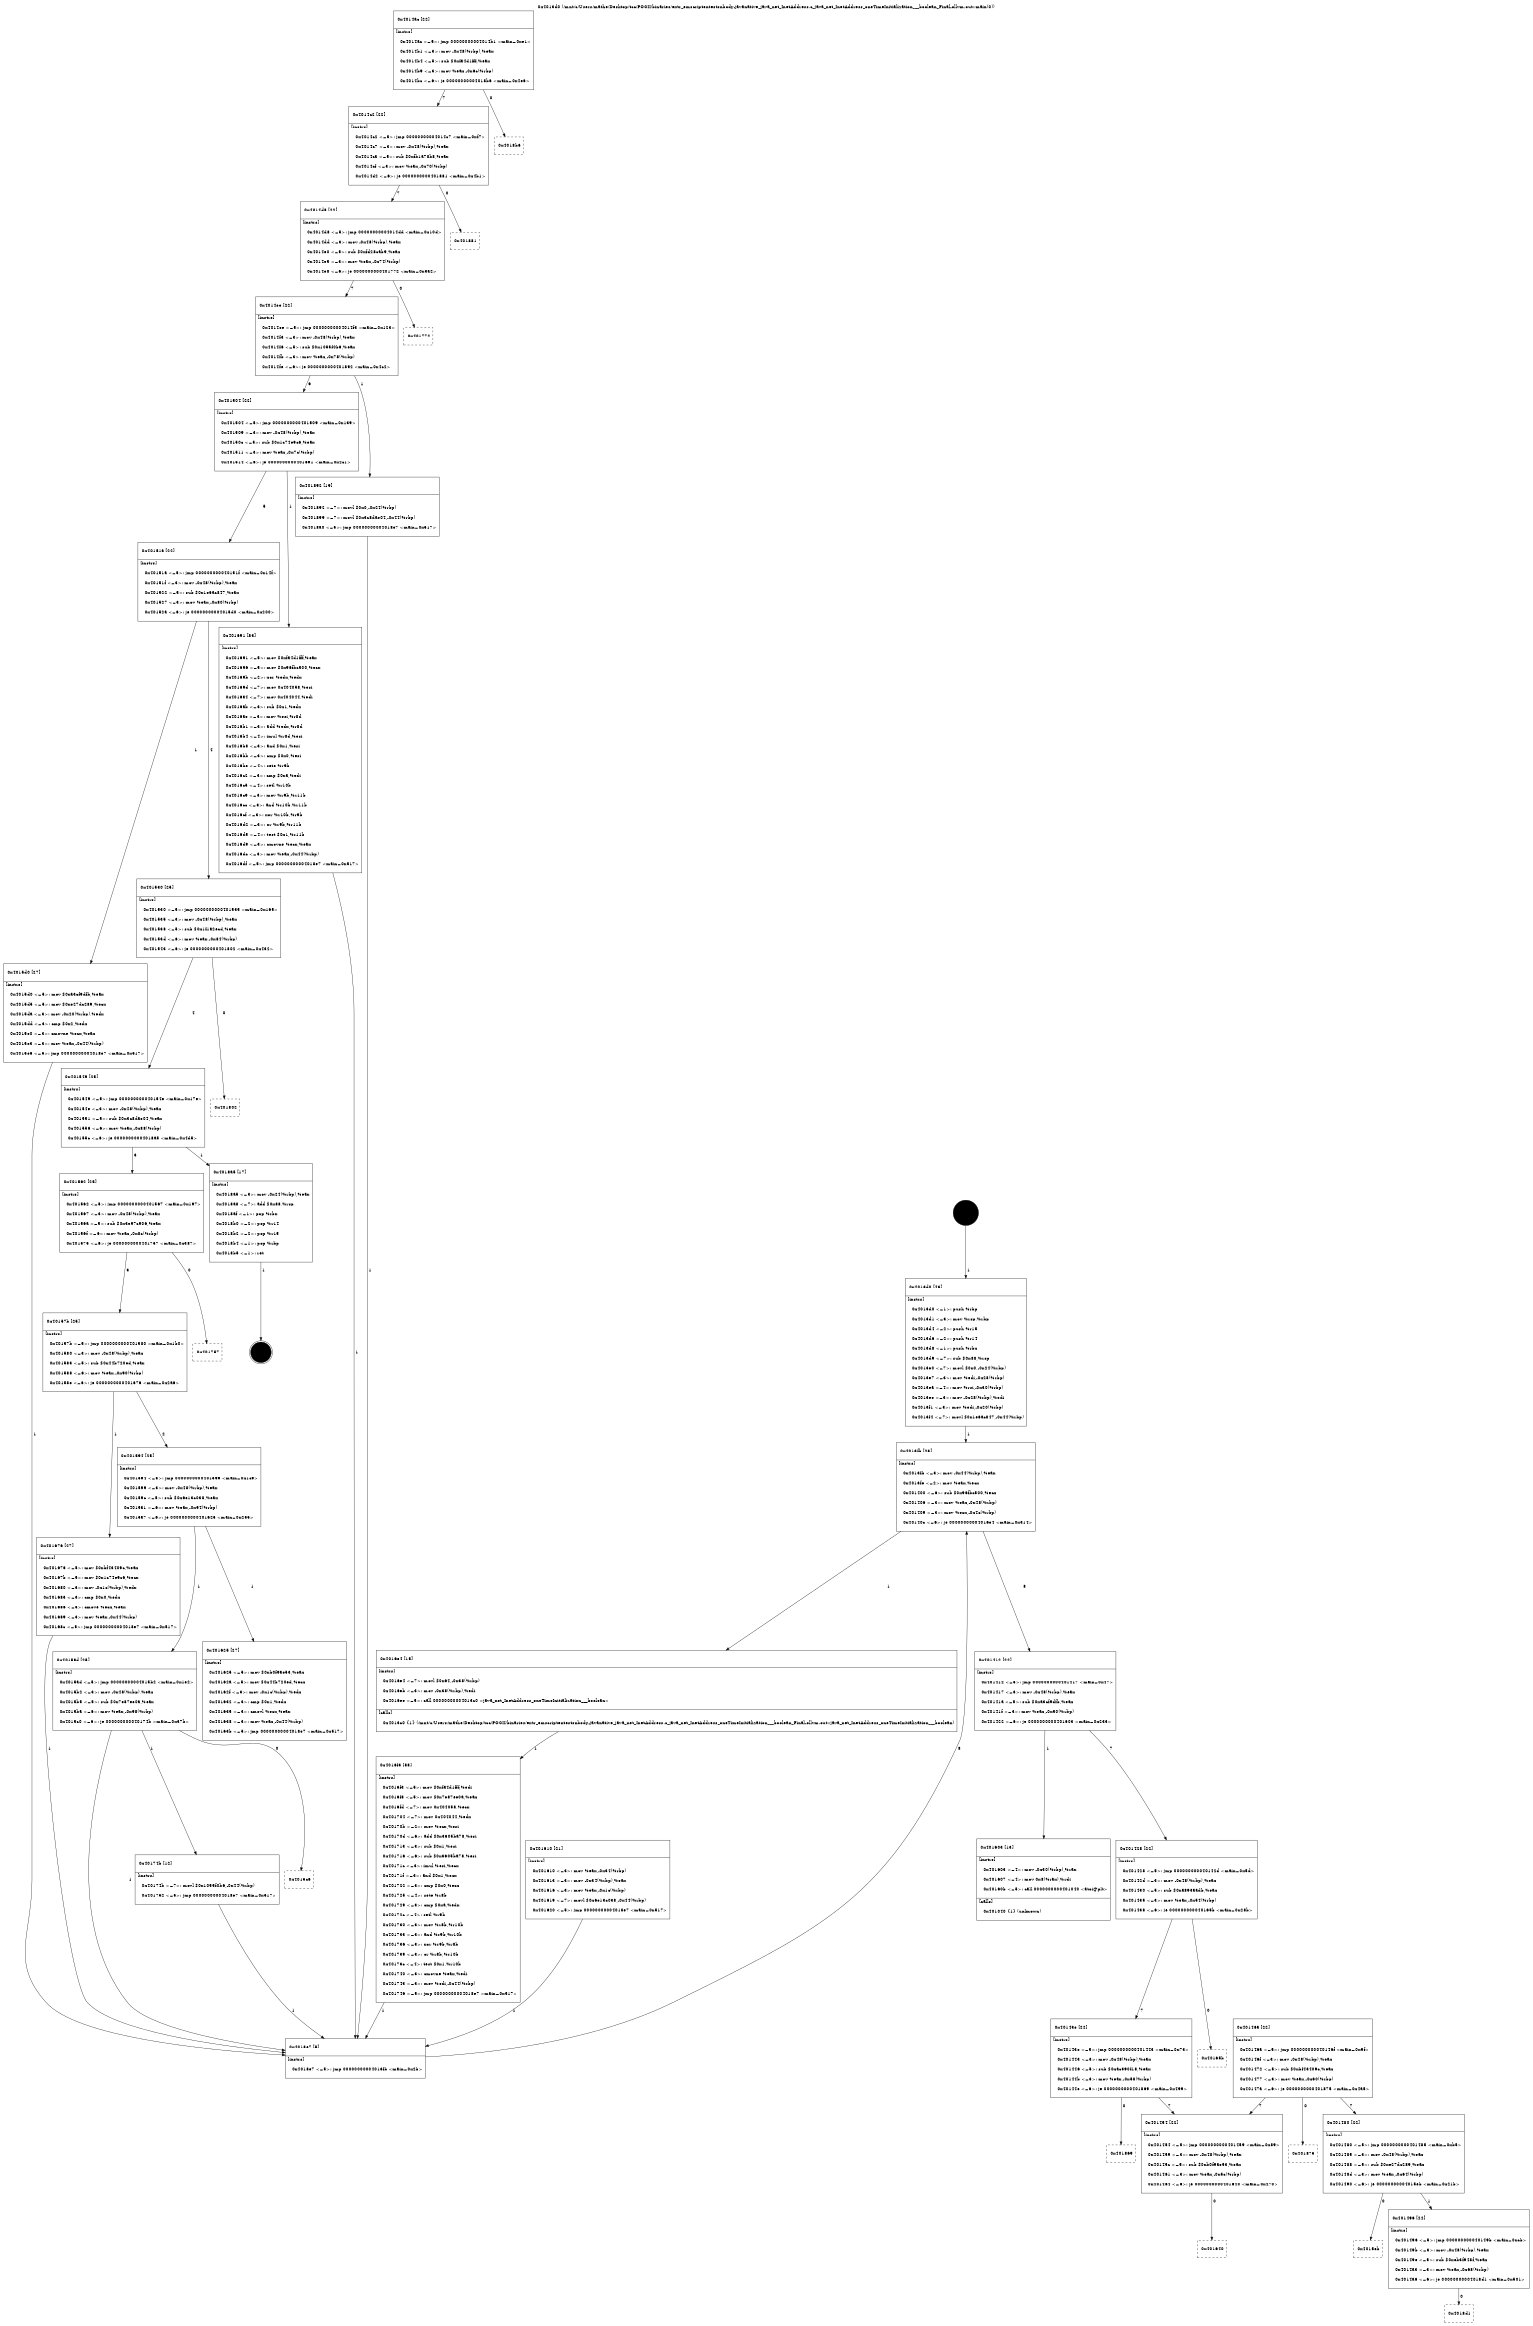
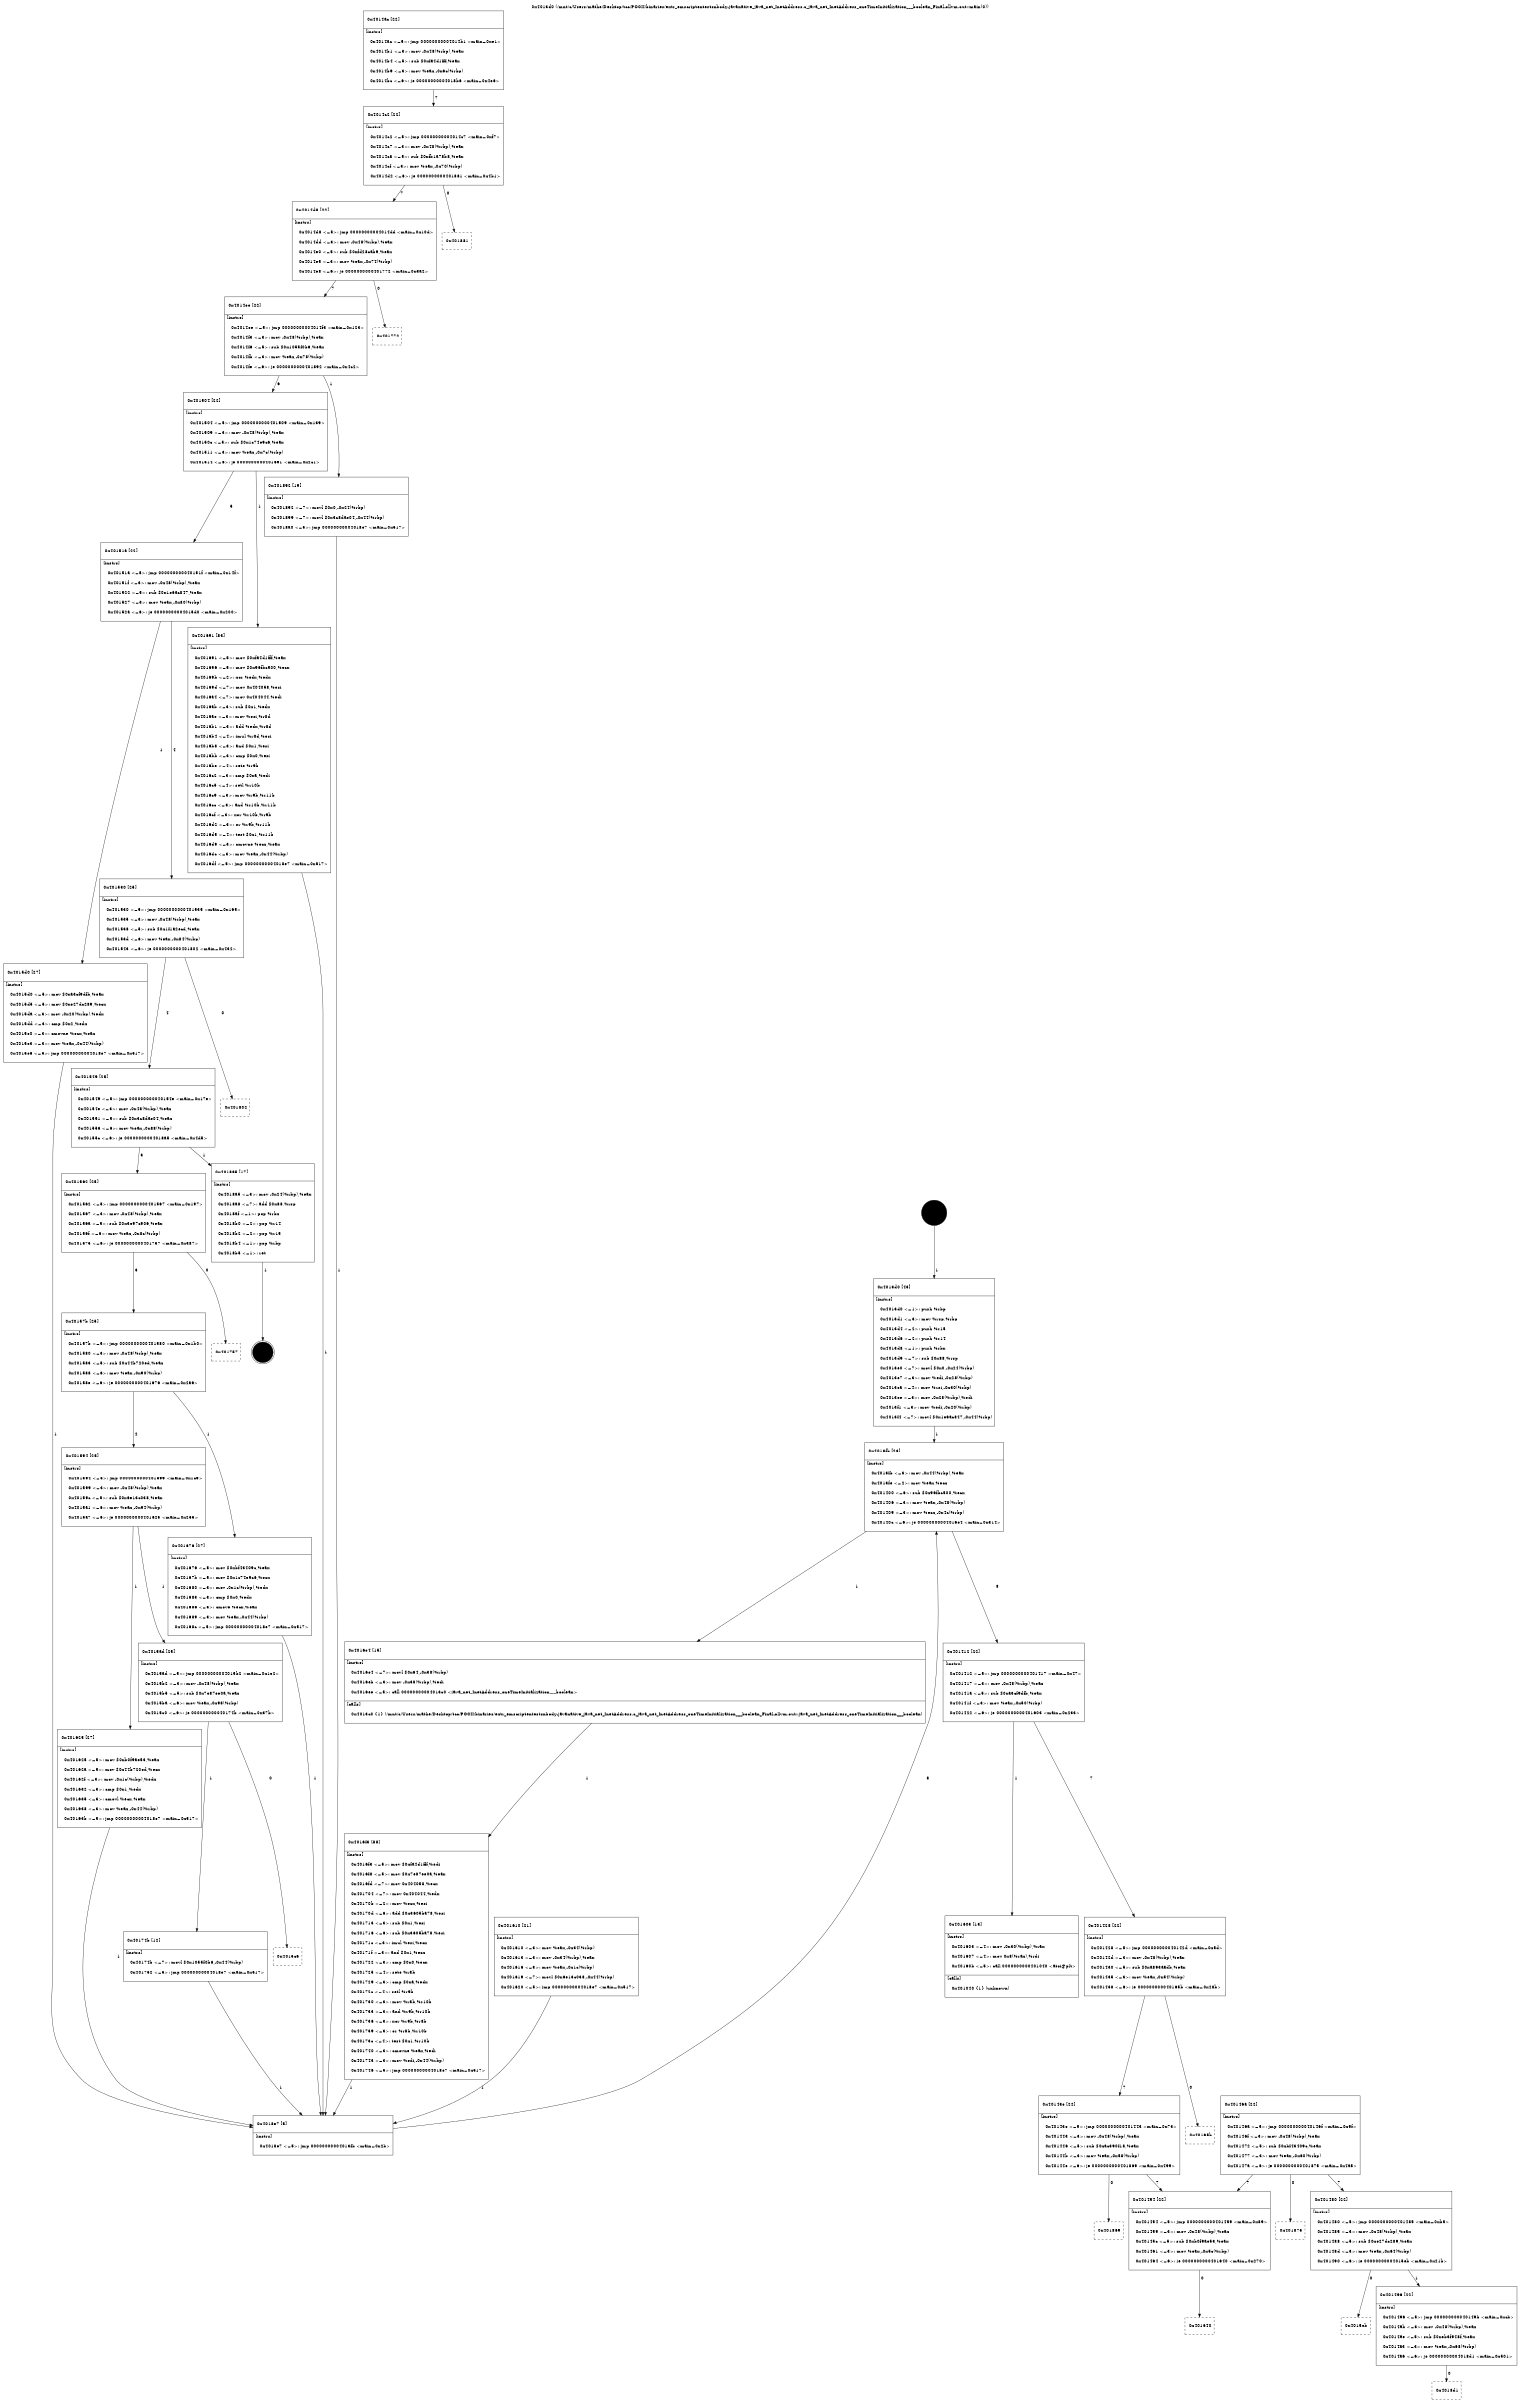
node "0x4018b6": removed
edge "0x4015ad [25]" -> "0x4018e7 [5]": now "0x401625 [27]" -> "0x4018e7 [5]"
